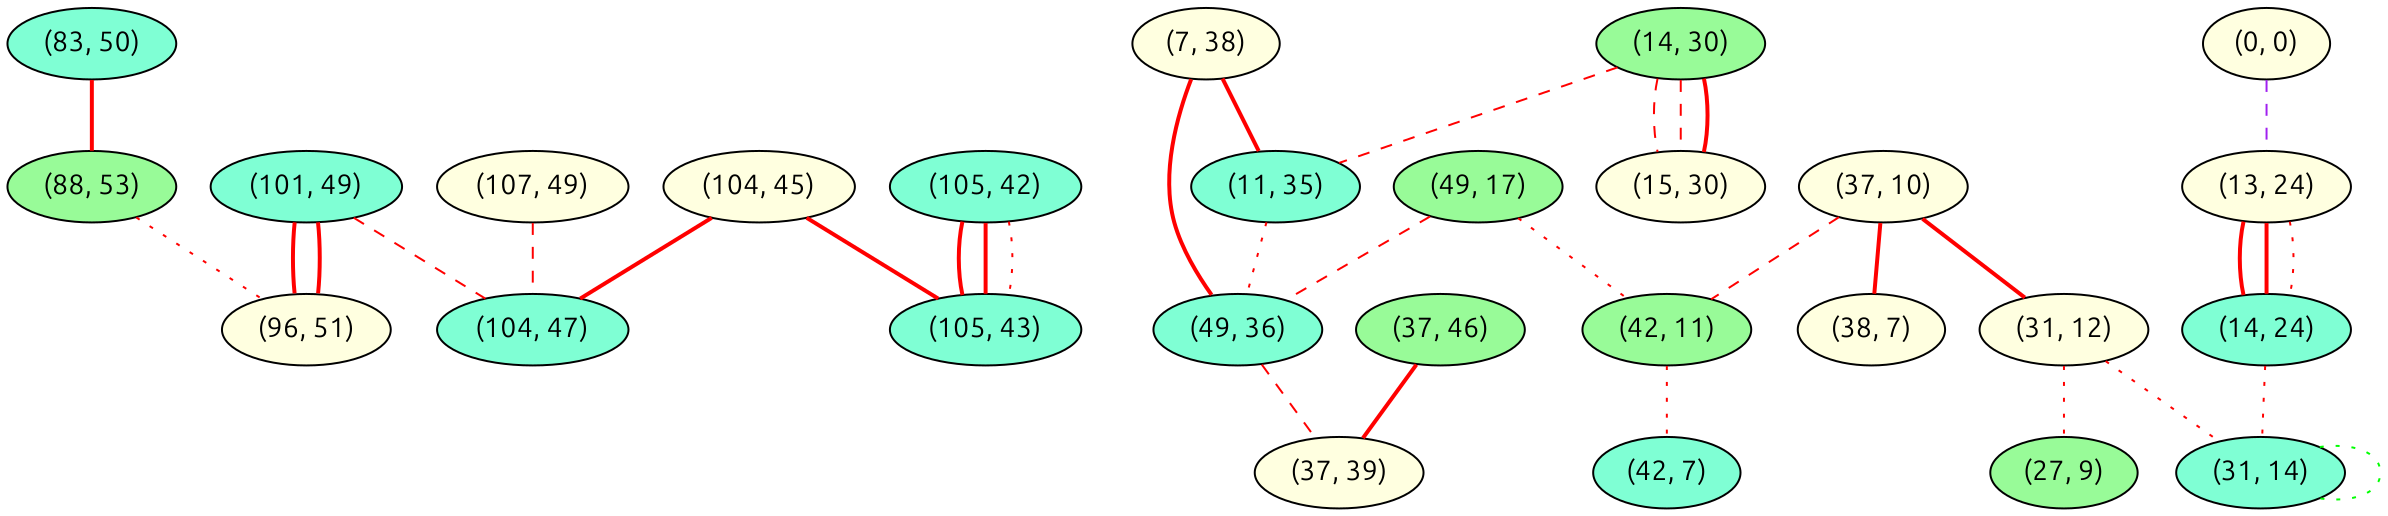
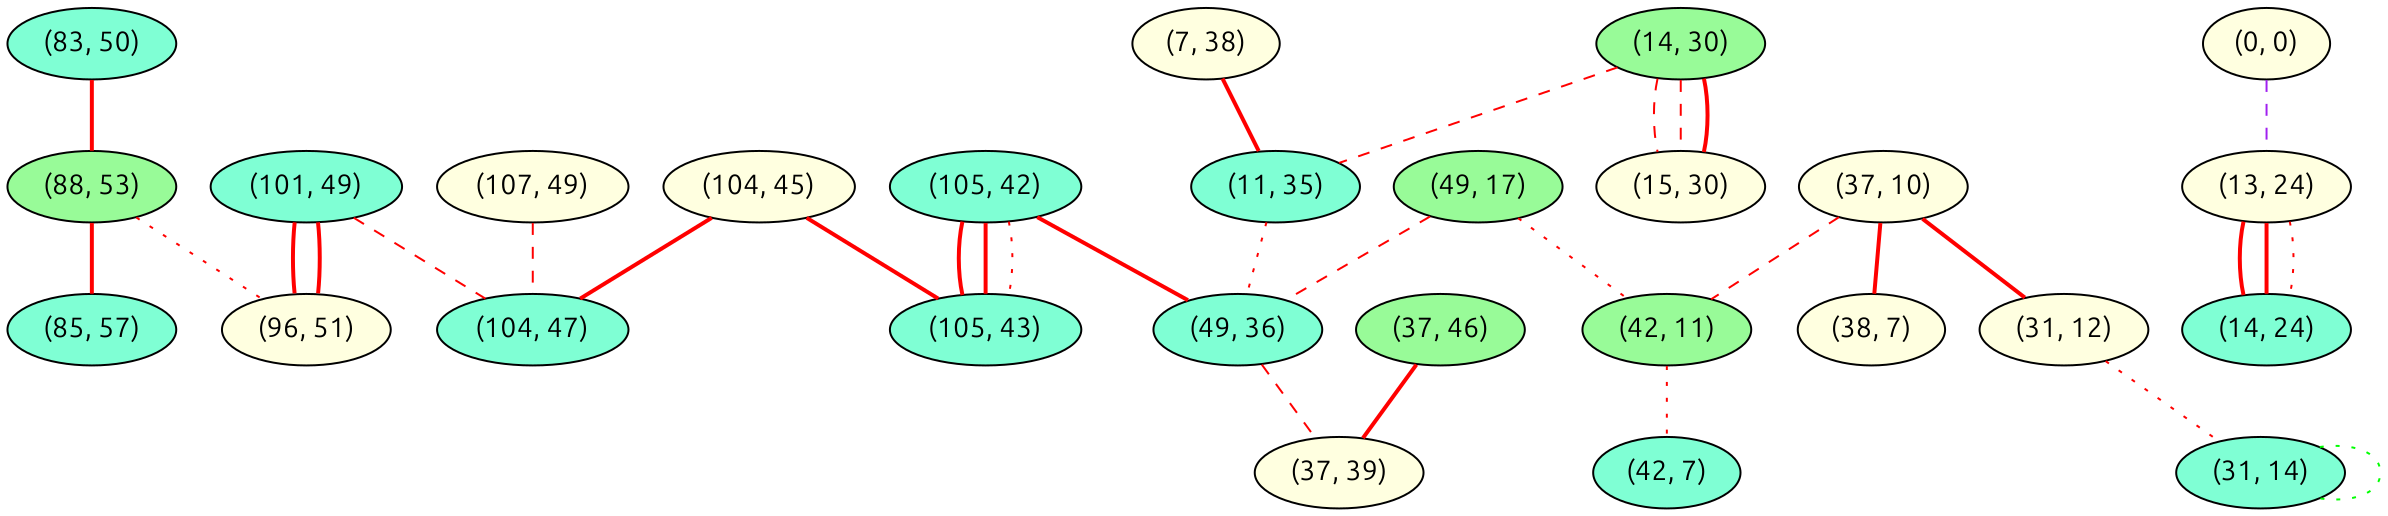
edge "(7, 38)" -- "(49, 36)": now "(105, 42)" -- "(49, 36)"
node "(85, 57)": added
edge "(14, 24)" -- "(31, 14)": removed
node "(27, 9)": removed
